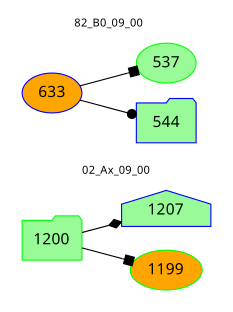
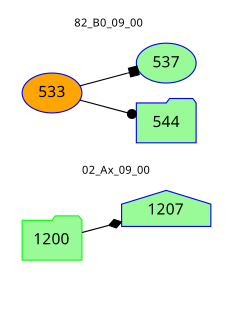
node "537": color green -> blue
node "633": label "633" -> "533"
node "1199": removed
